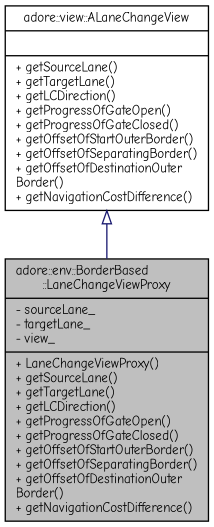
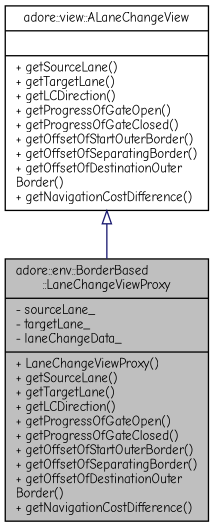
node "adore::env::BorderBased": text "- view_" -> "- laneChangeData_"
